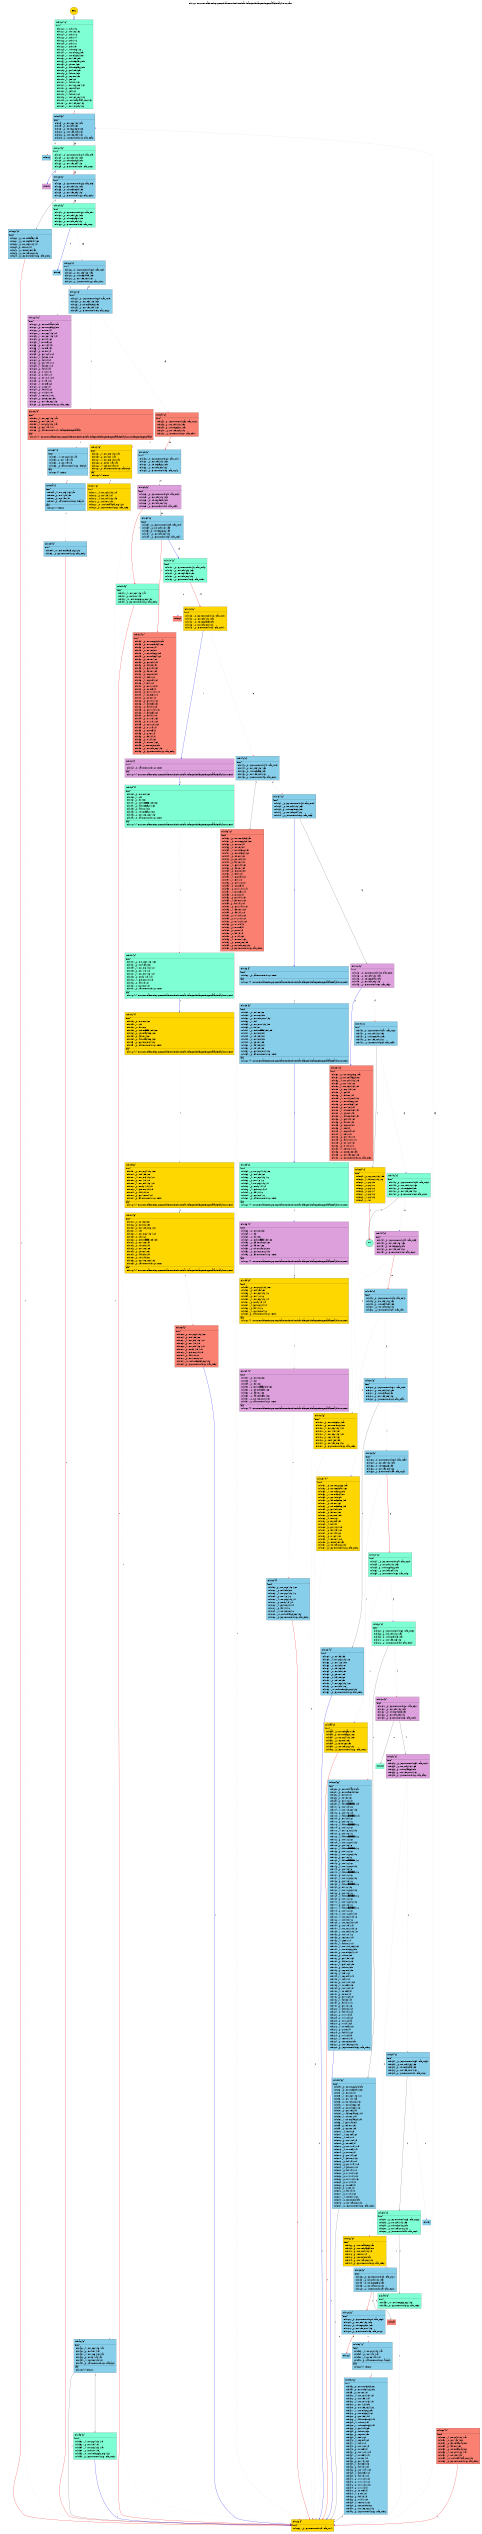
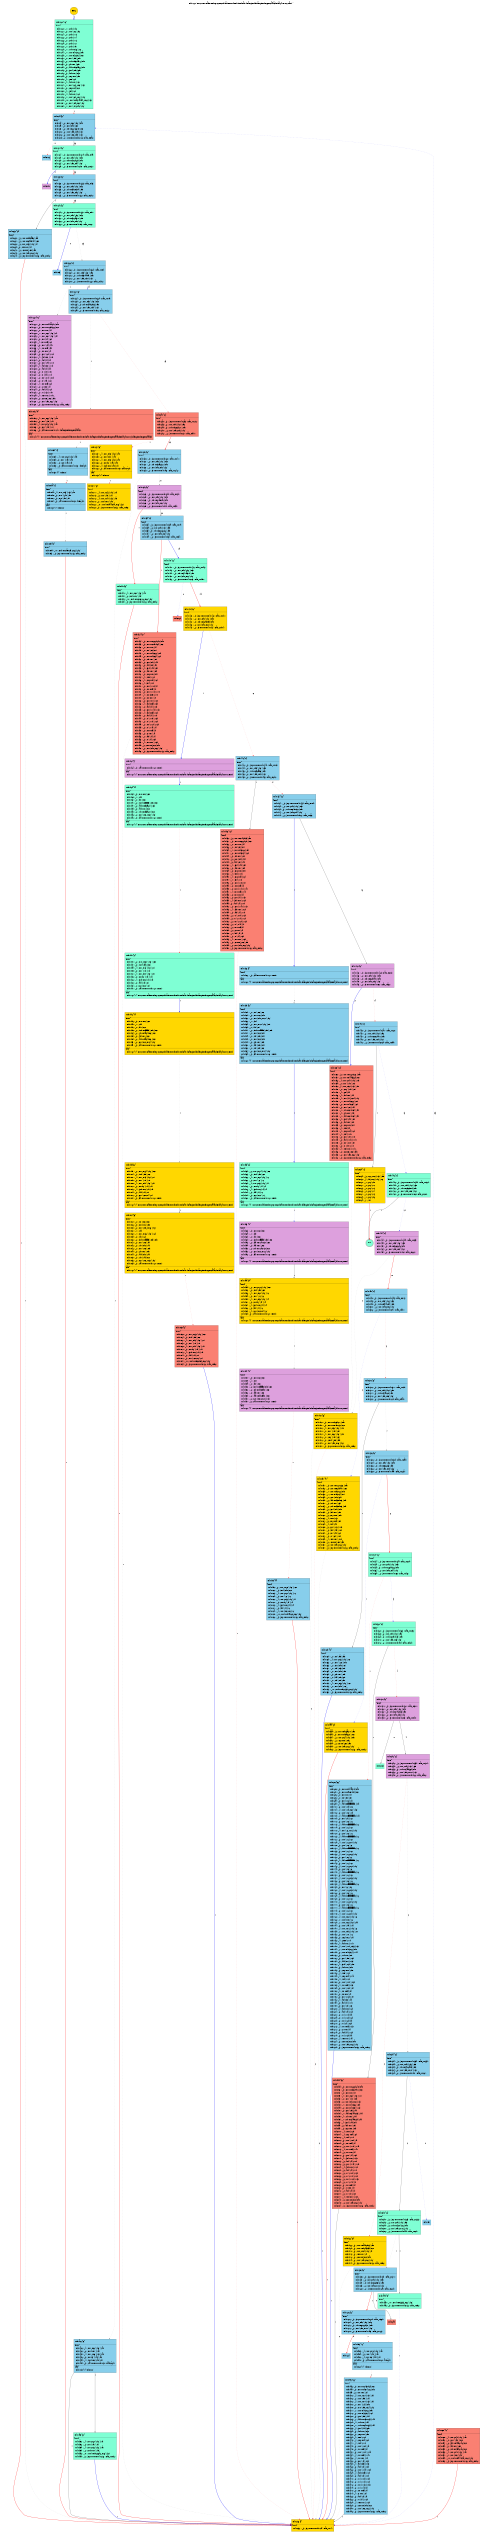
node "0x401fbd [156]": fillcolor skyblue -> salmon
